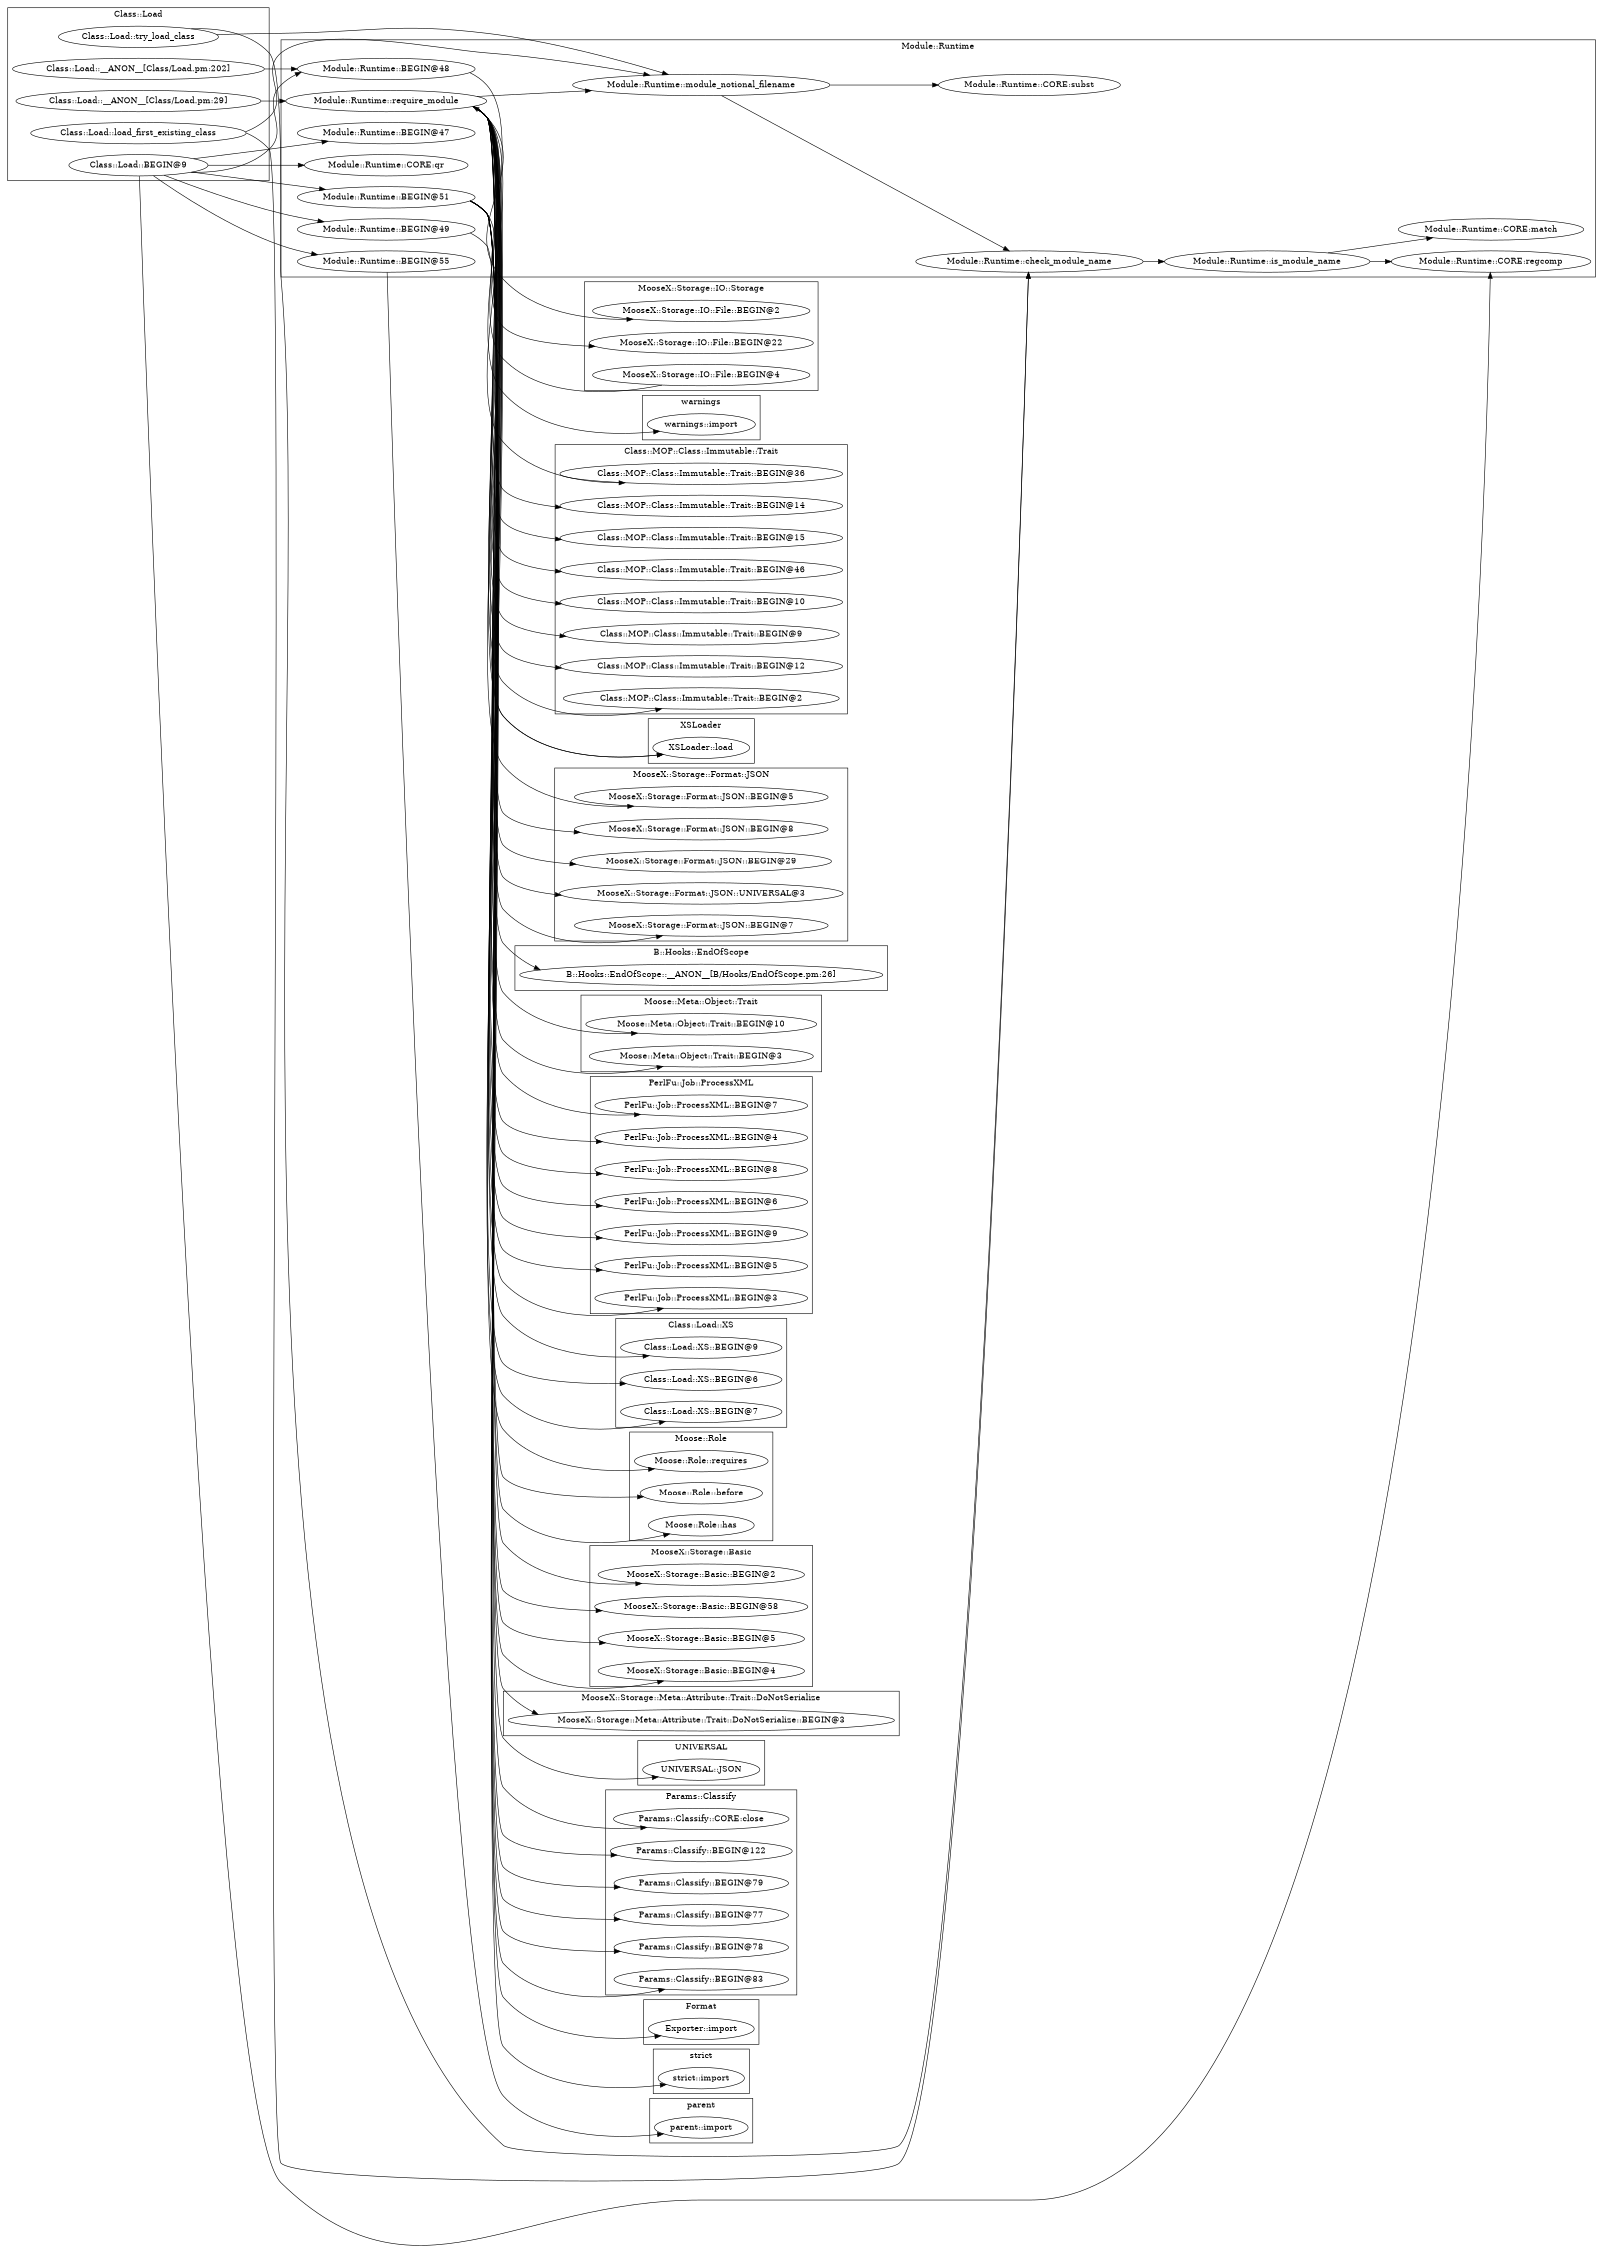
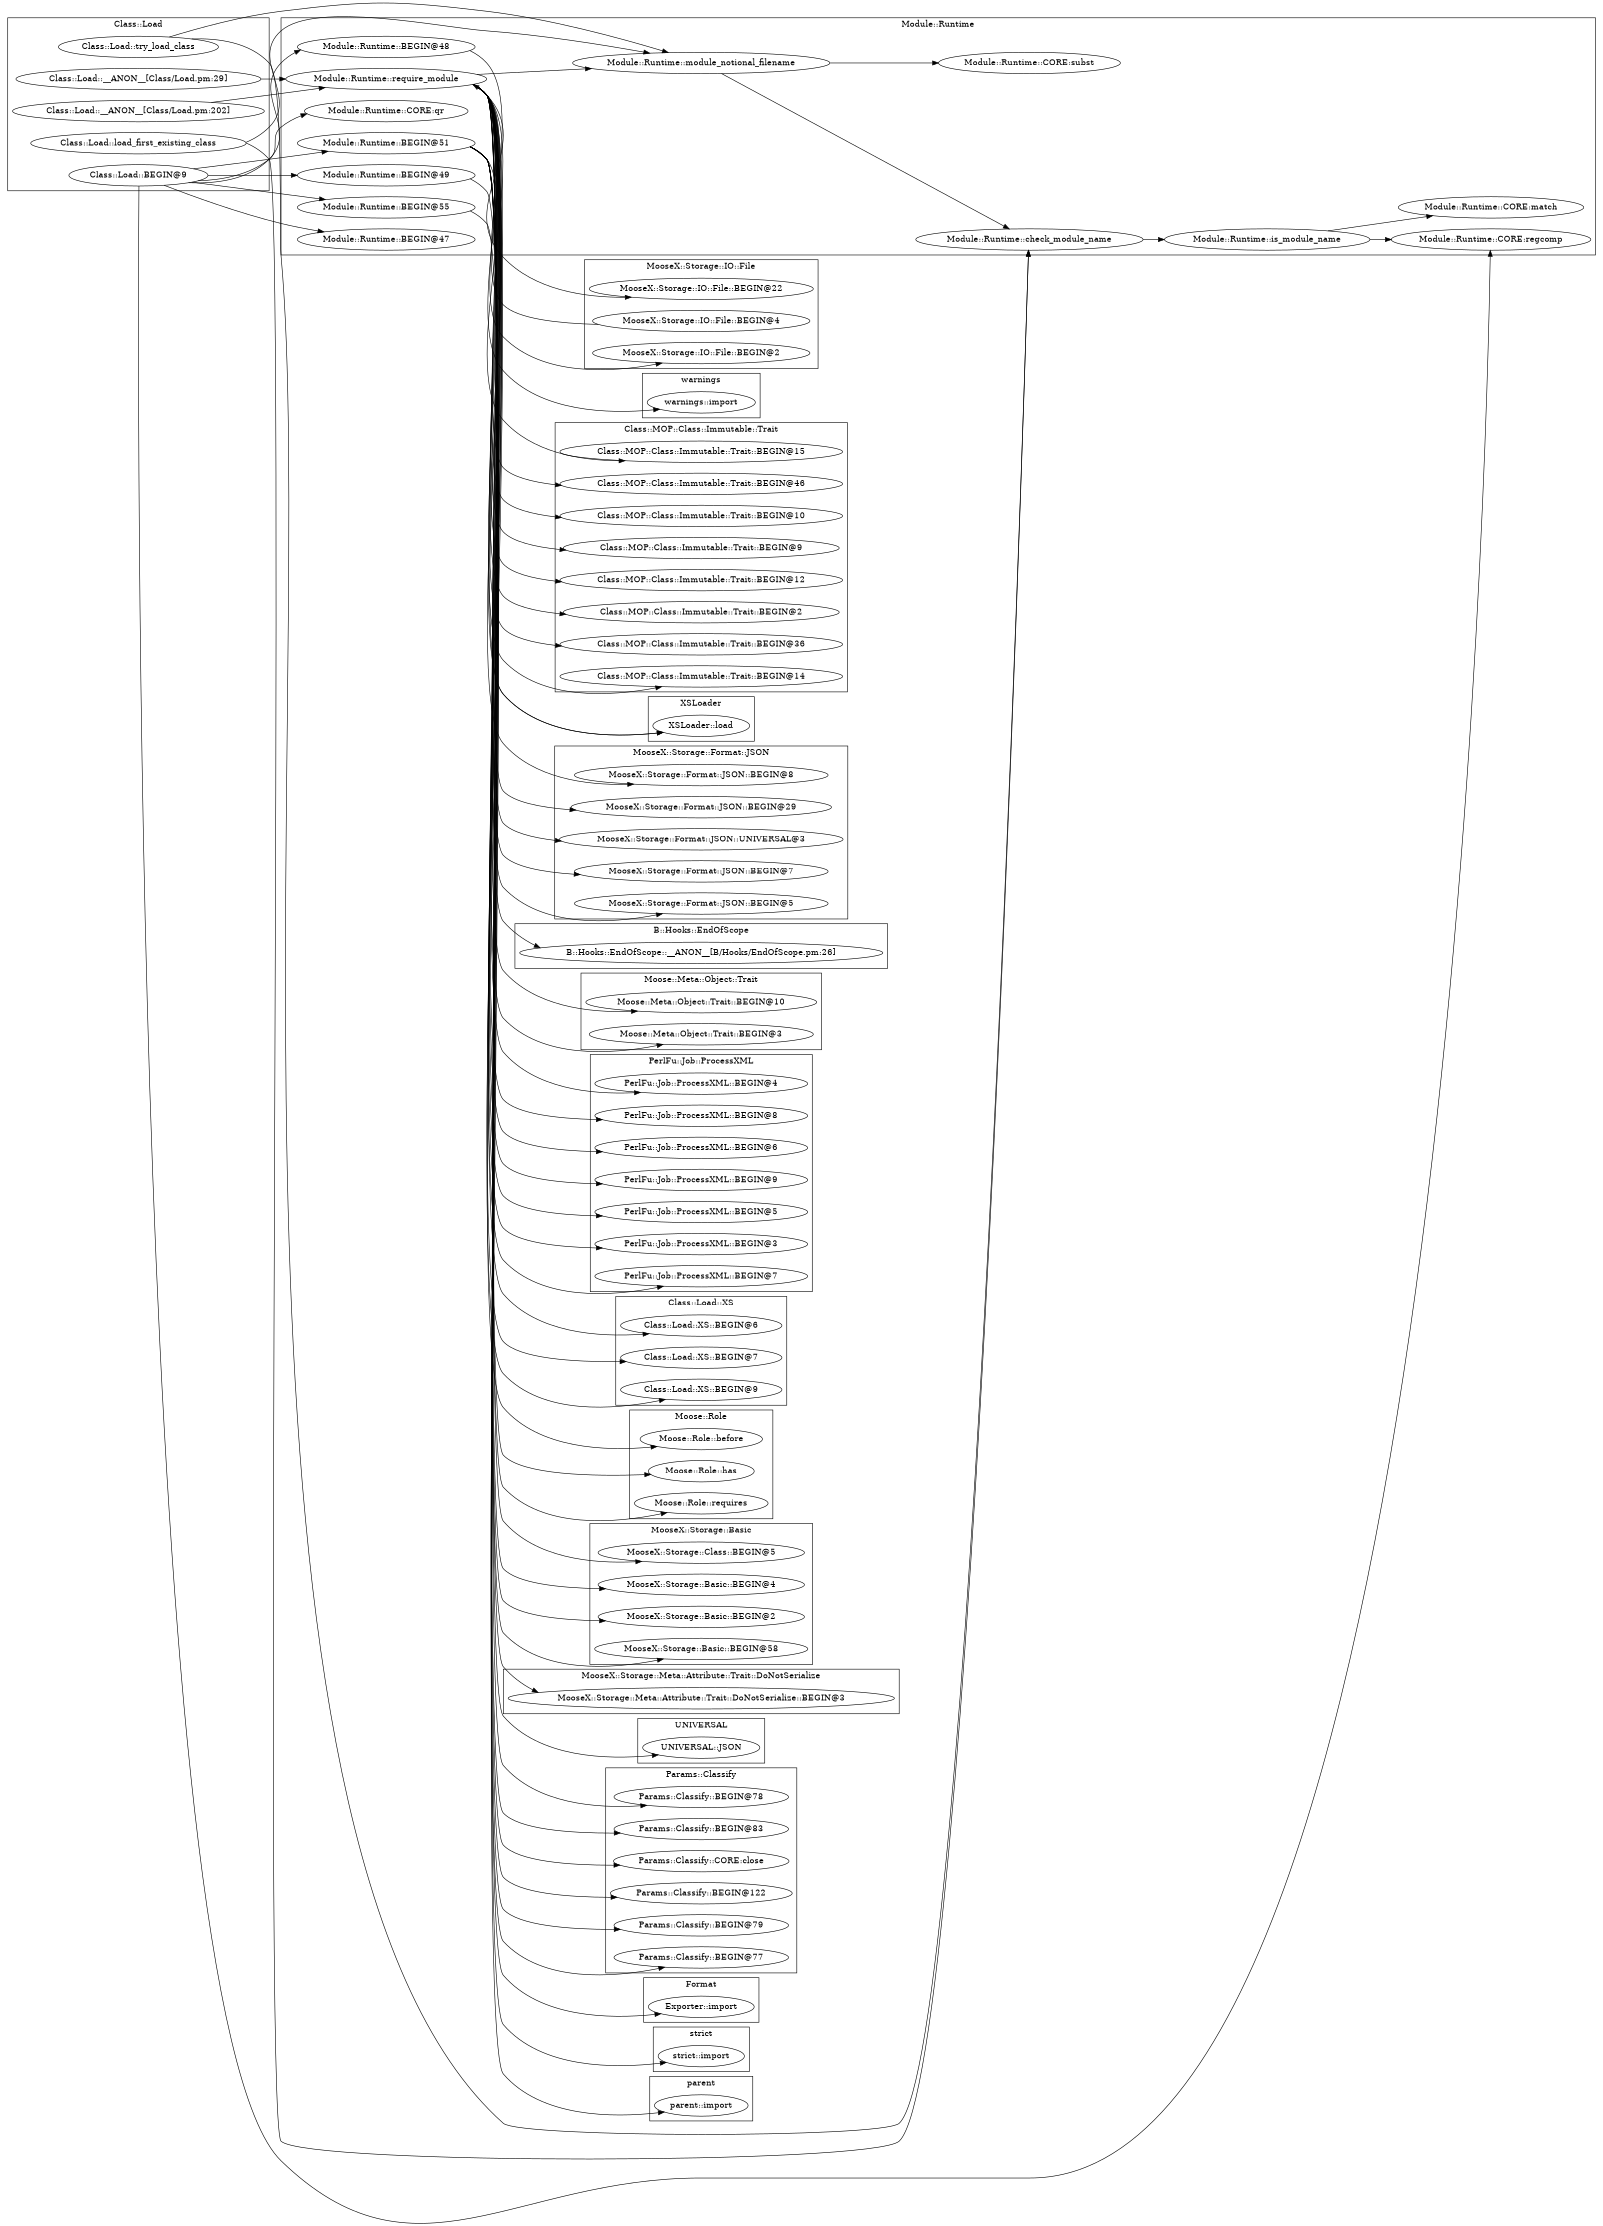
edge "Class::Load::__ANON__[Class/Load.pm:202]" -> "Module::Runtime::BEGIN@48": now "Class::Load::__ANON__[Class/Load.pm:202]" -> "Module::Runtime::require_module"
cluster "MooseX::Storage::IO::Storage": label "MooseX::Storage::IO::Storage" -> "MooseX::Storage::IO::File"
node "MooseX::Storage::Basic::BEGIN@5": label "MooseX::Storage::Basic::BEGIN@5" -> "MooseX::Storage::Class::BEGIN@5"
